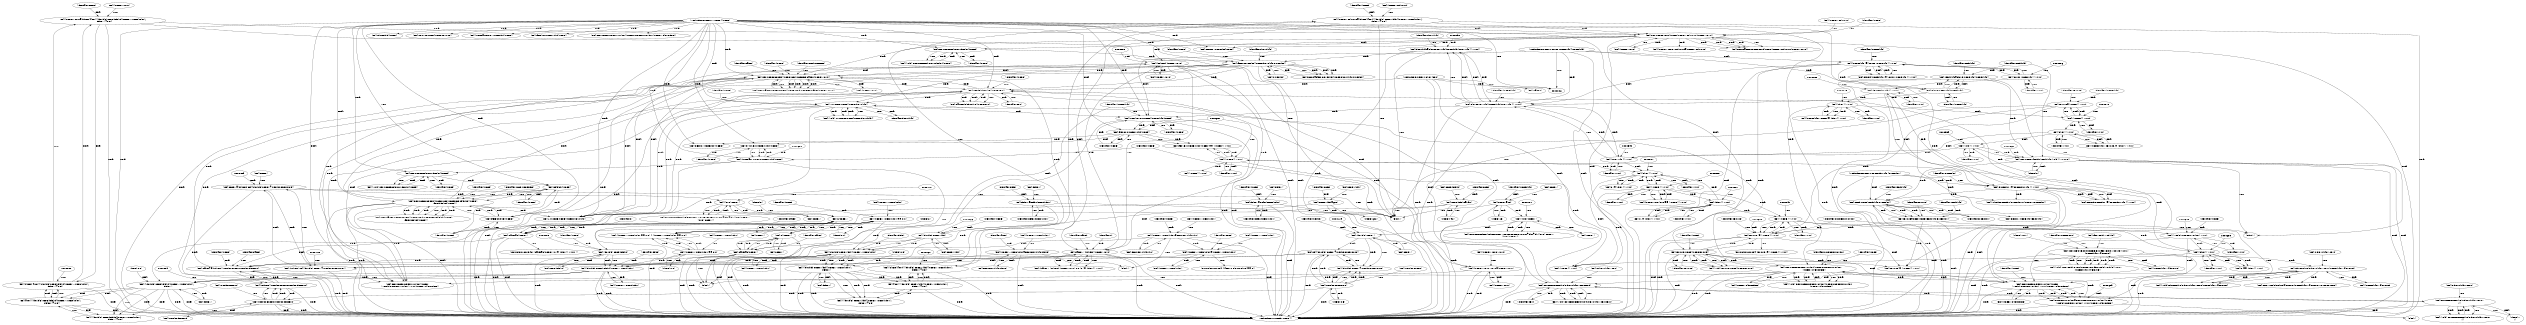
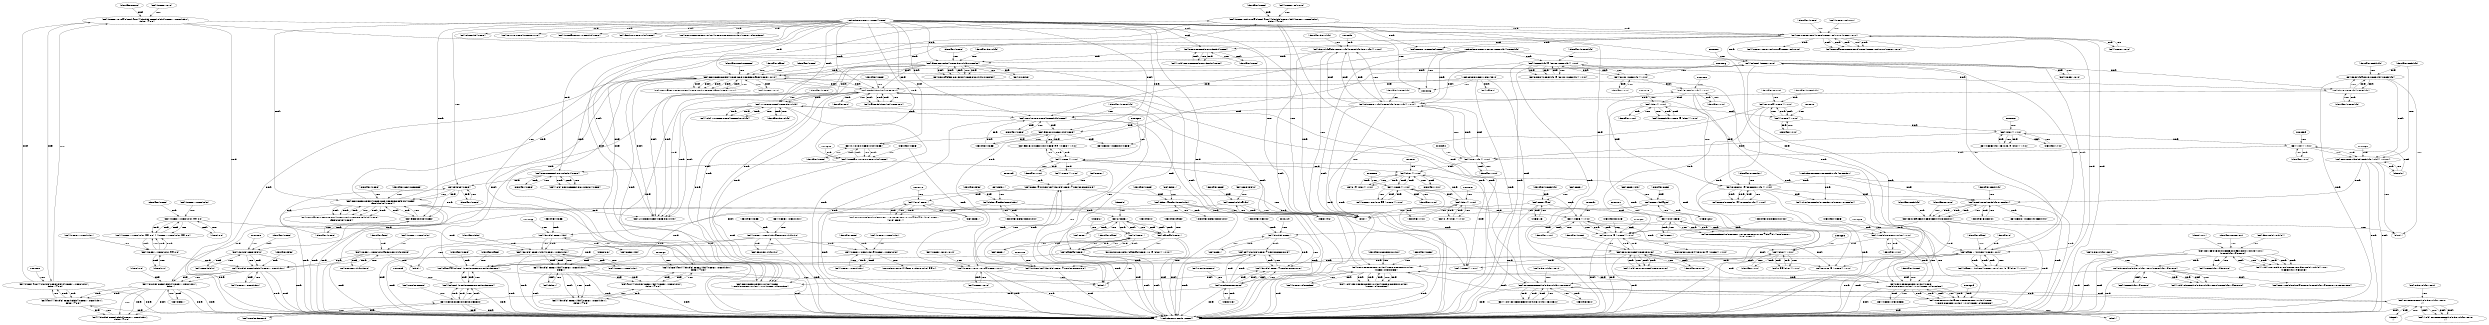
node "1000348": added
edge "(Literal,612)" -> "(Call,page.width=612)": added, label "AST:"
